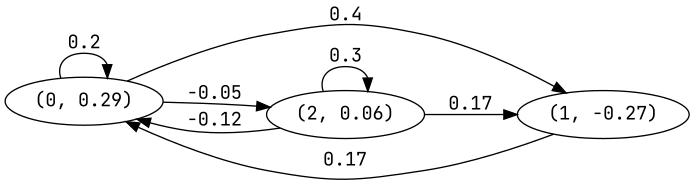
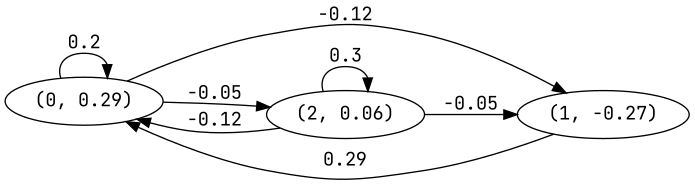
edge "(0, 0.29)" -> "(1, -0.27)": label "0.4" -> "-0.12"
edge "(2, 0.06)" -> "(1, -0.27)": label "0.17" -> "-0.05"
edge "(1, -0.27)" -> "(0, 0.29)": label "0.17" -> "0.29"
